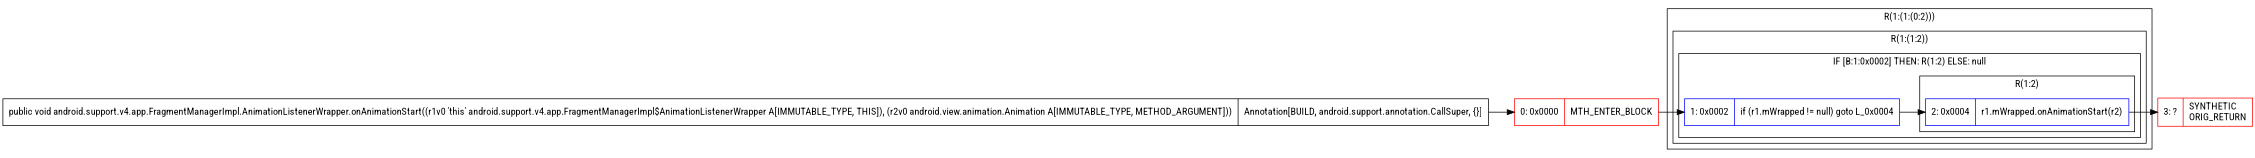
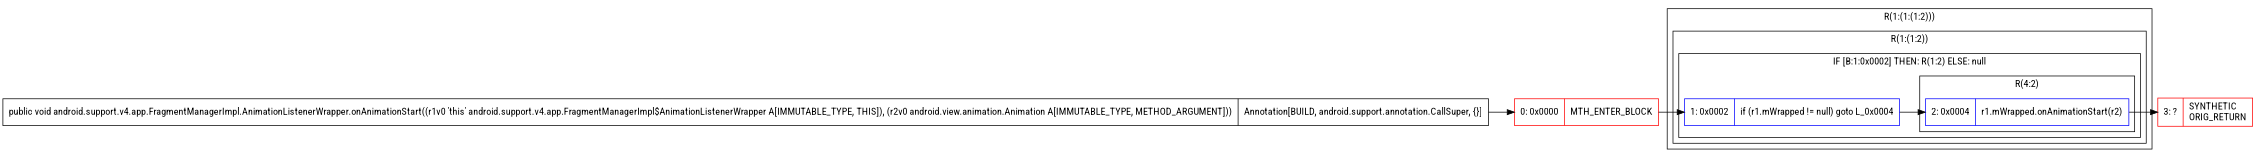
cluster "R(1:(1:(0:2)))": label "R(1:(1:(0:2)))" -> "R(1:(1:(1:2)))"
cluster "R(1:2)": label "R(1:2)" -> "R(4:2)"
